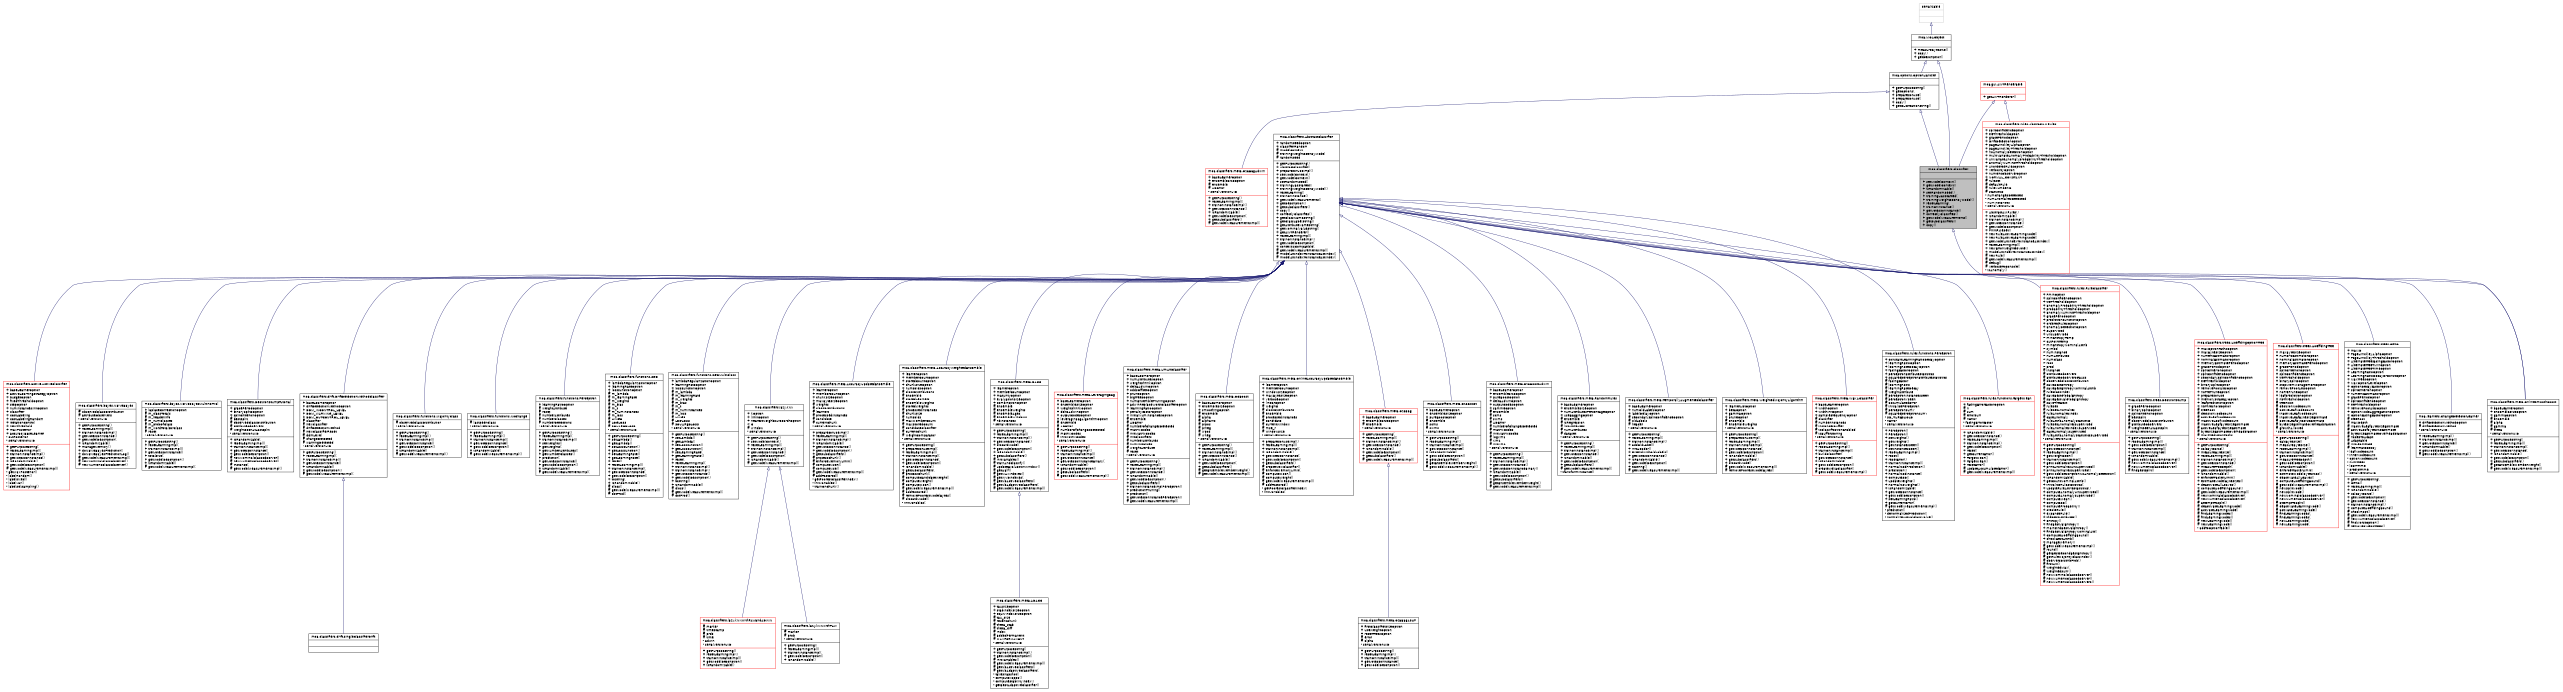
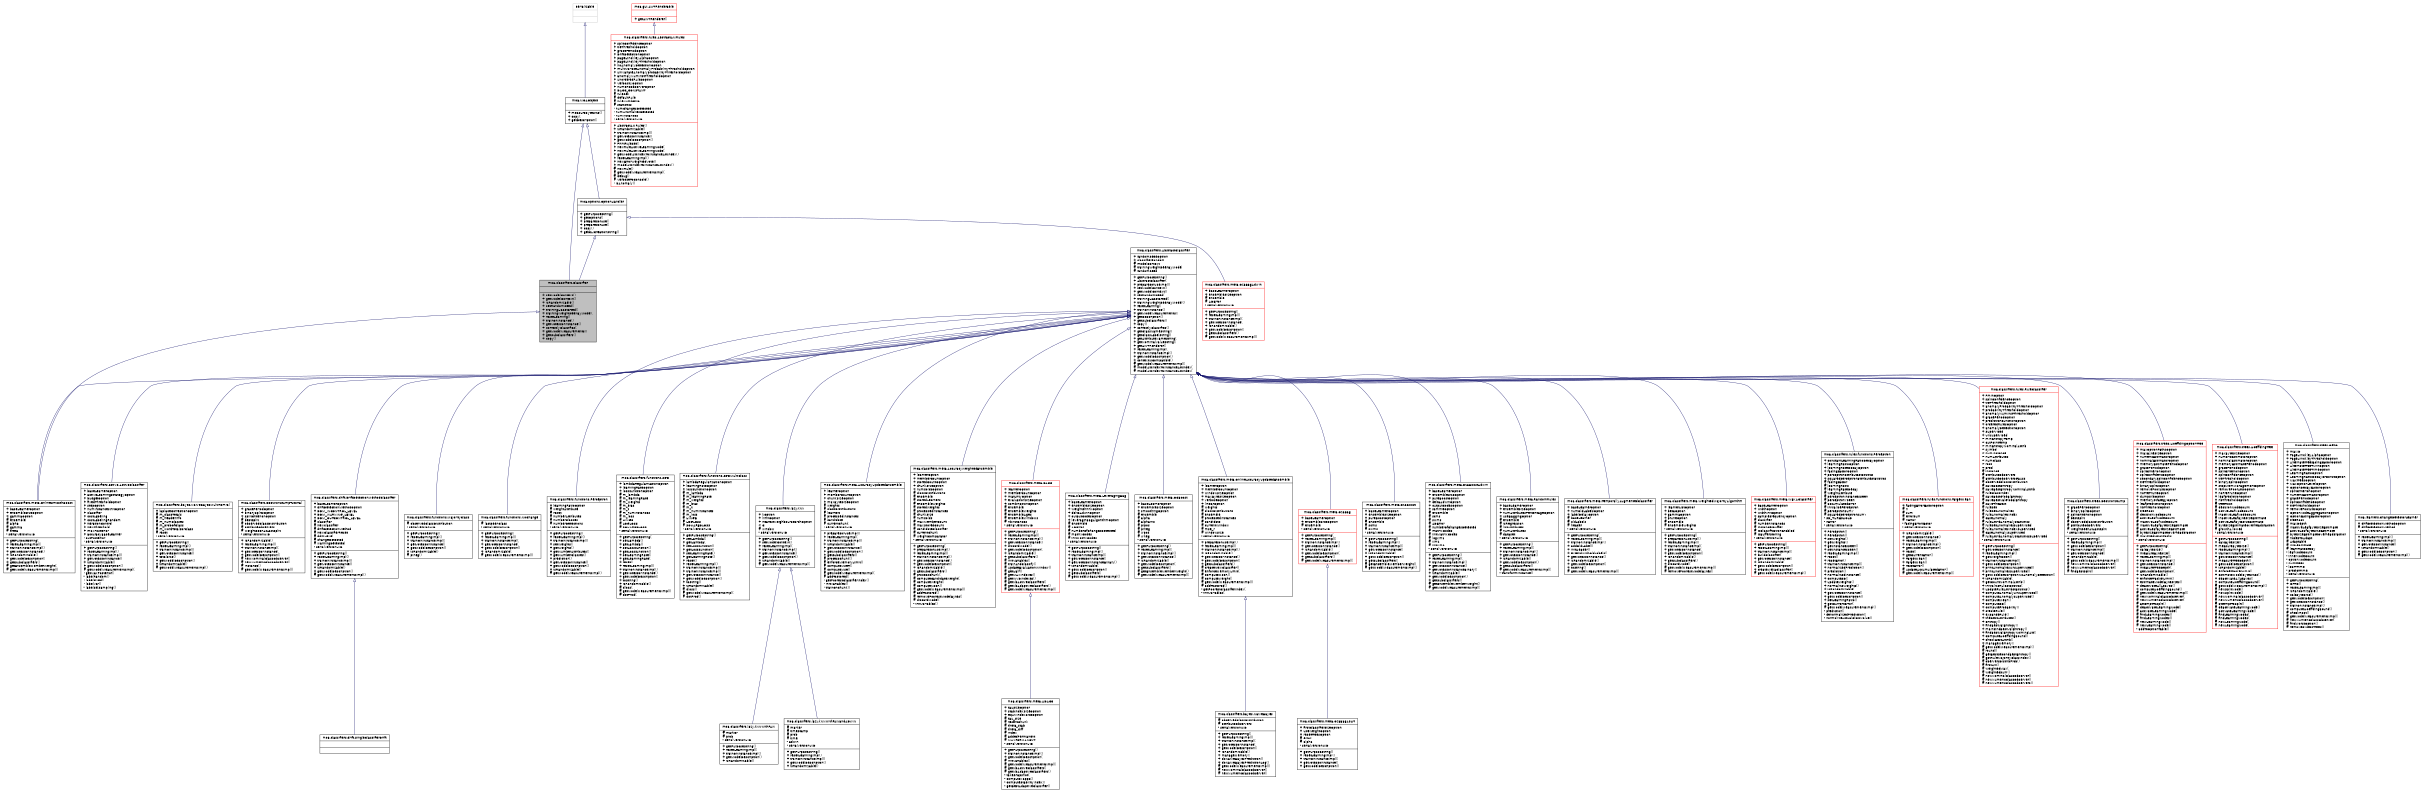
edge "moa.classifiers.Classifier" -> "moa.gui.AWTRenderable": removed
node "moa.classifiers.rules.AbstractAMRules": text "+ NORMAL_CONSTANT" -> "+ DACC_CONSTANT"
edge "moa.classifiers.bayes.NaiveBayes" -> "moa.classifiers.AbstractClassifier": now "moa.classifiers.bayes.NaiveBayes" -> "moa.classifiers.meta.OnlineAccuracyUpdatedEnsemble"
node "moa.classifiers.trees.HoeffdingOptionTree": text "+ prepareForUse" -> "+ dumpFileOption"
node "moa.classifiers.meta.TemporallyAugmentedClassifier": text "# secondarySplitConfidenceOption" -> "# baseLearner"
node "moa.classifiers.active.ActiveClassifier": color red -> black
node "moa.classifiers.meta.DACC": color black -> red
node "moa.classifiers.meta.LeveragingBag": color red -> black
node "moa.classifiers.meta.LimAttClassifier": removed
node "moa.classifiers.functions.MajorityClass": text "# getModelMeasurementsImpl()" -> "# pineg()"
node "moa.classifiers.lazy.kNNwithPAWandADWIN": color red -> black
